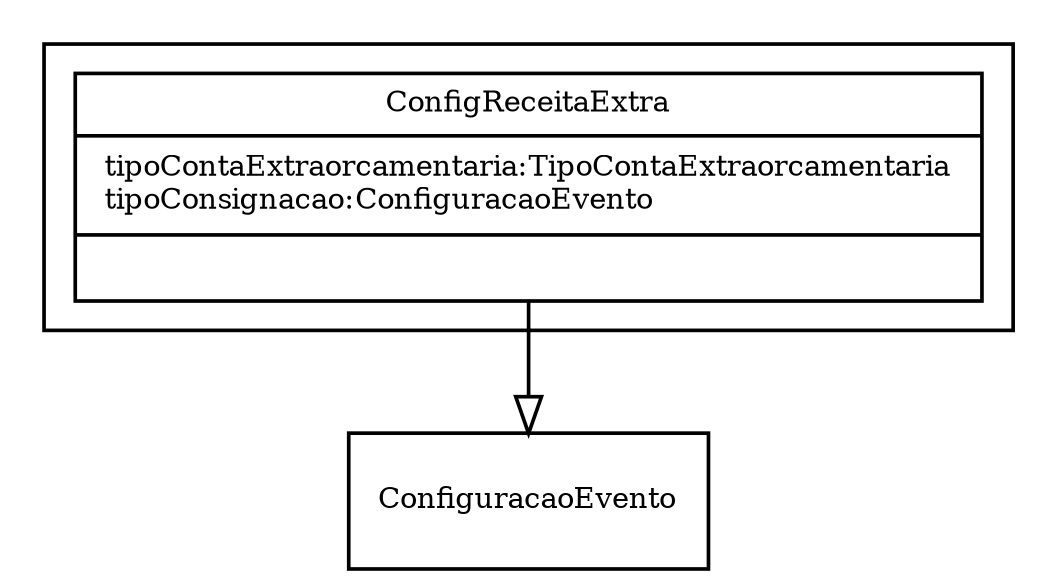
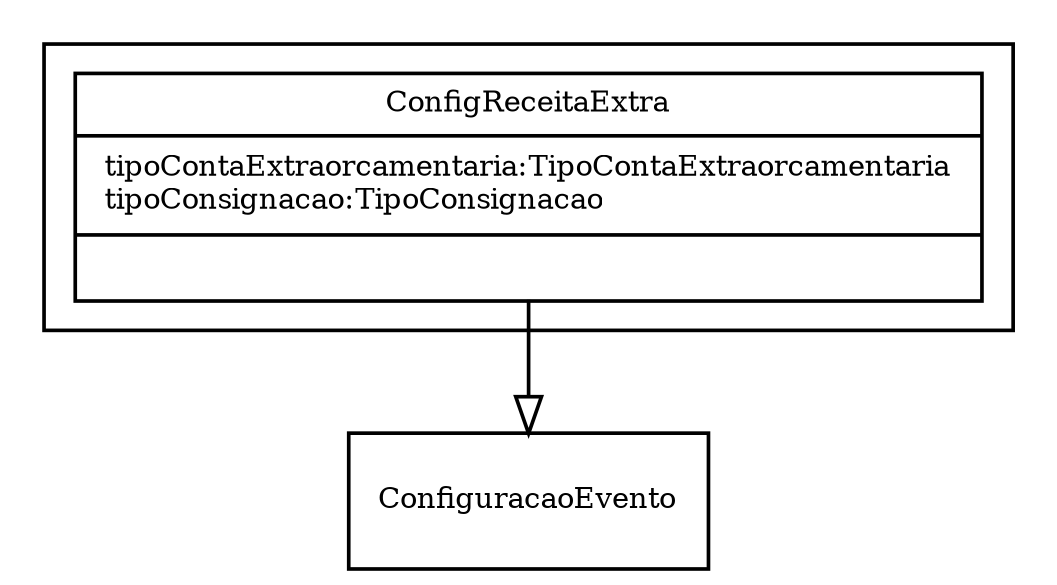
node "ConfigReceitaExtra": text "tipoConsignacao:ConfiguracaoEvento" -> "tipoConsignacao:TipoConsignacao"
